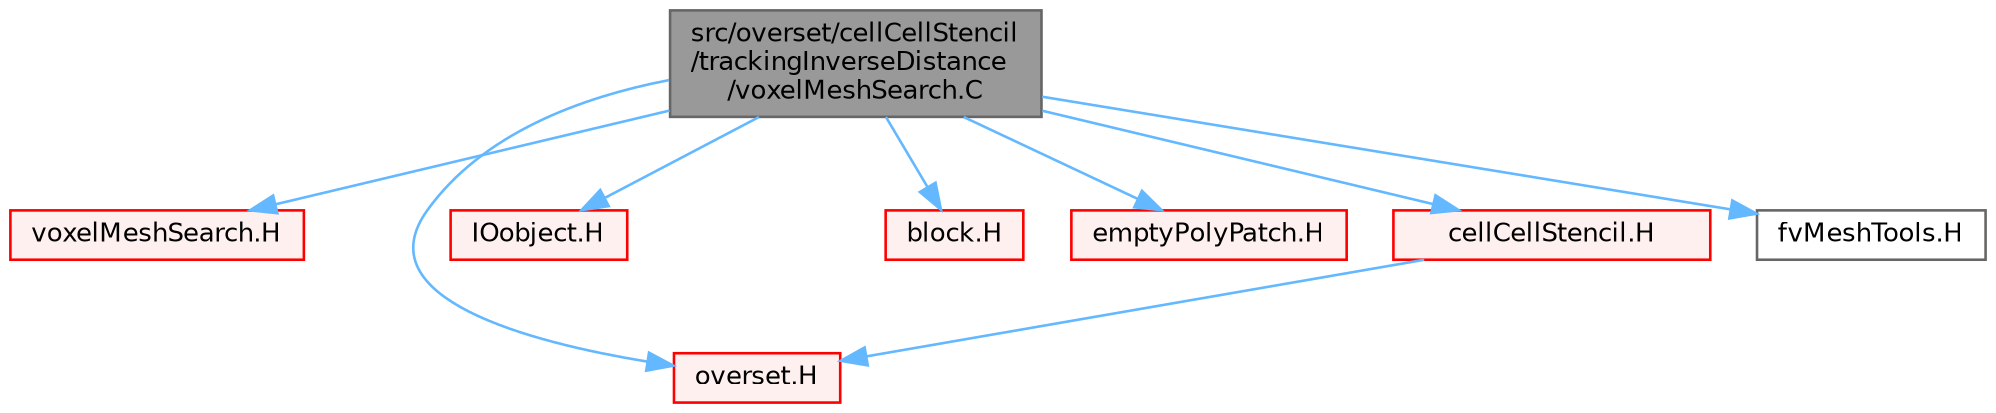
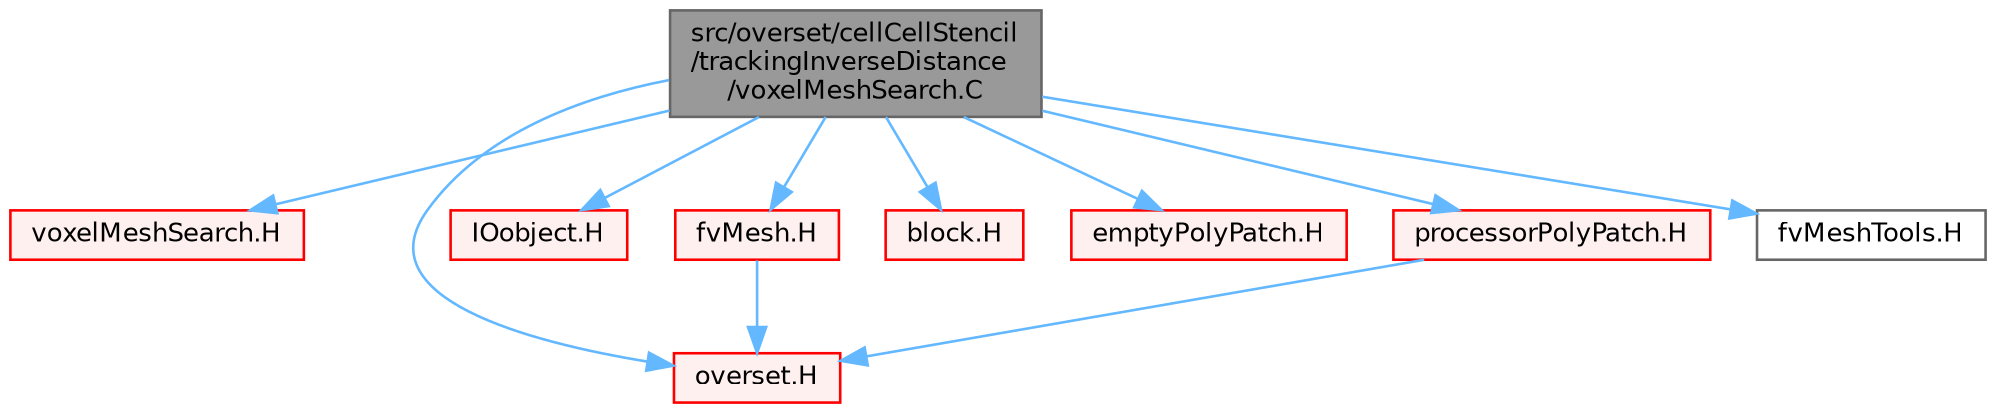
node "fvMesh.H": added
node "cellCellStencil.H": label "cellCellStencil.H" -> "processorPolyPatch.H"
